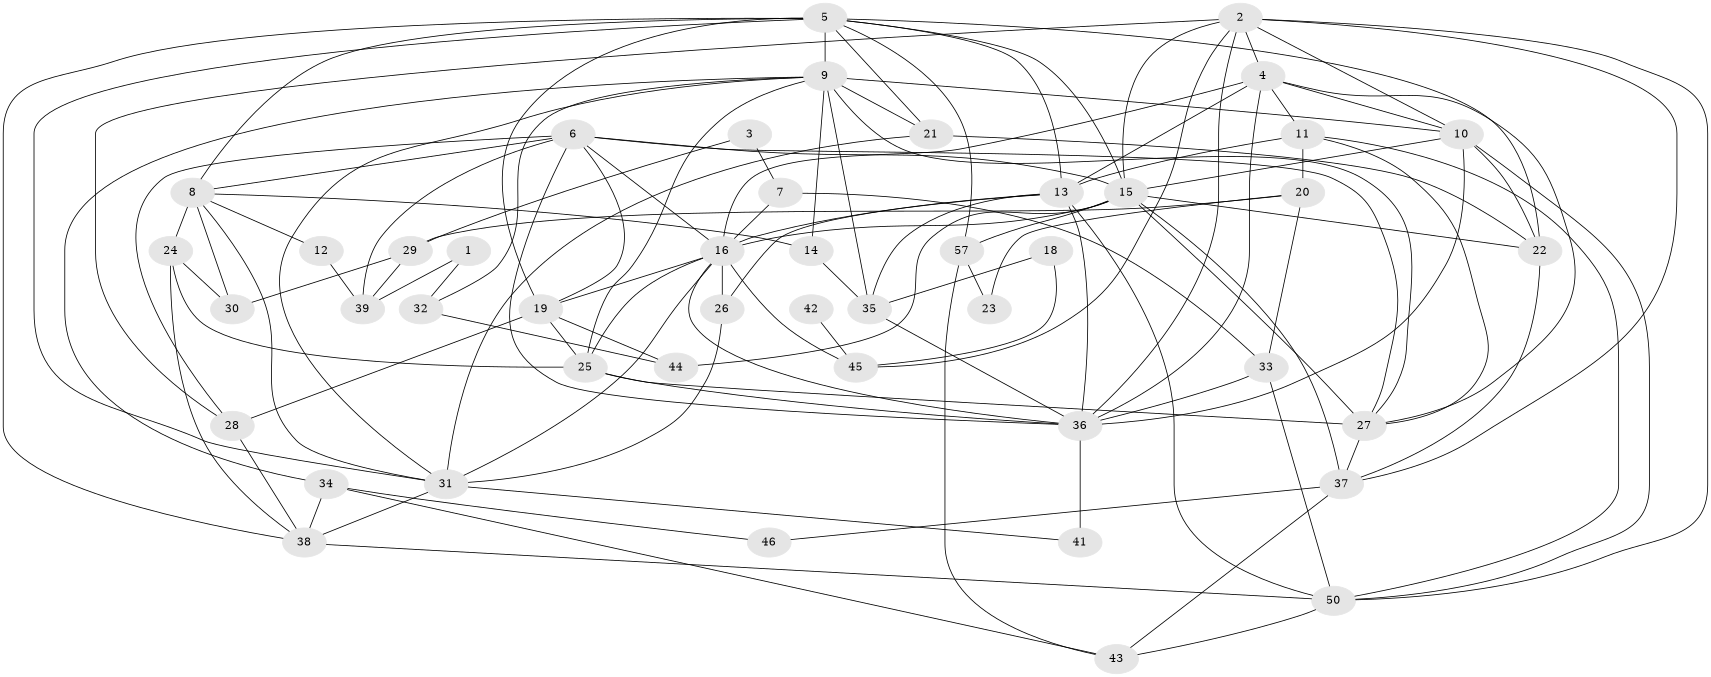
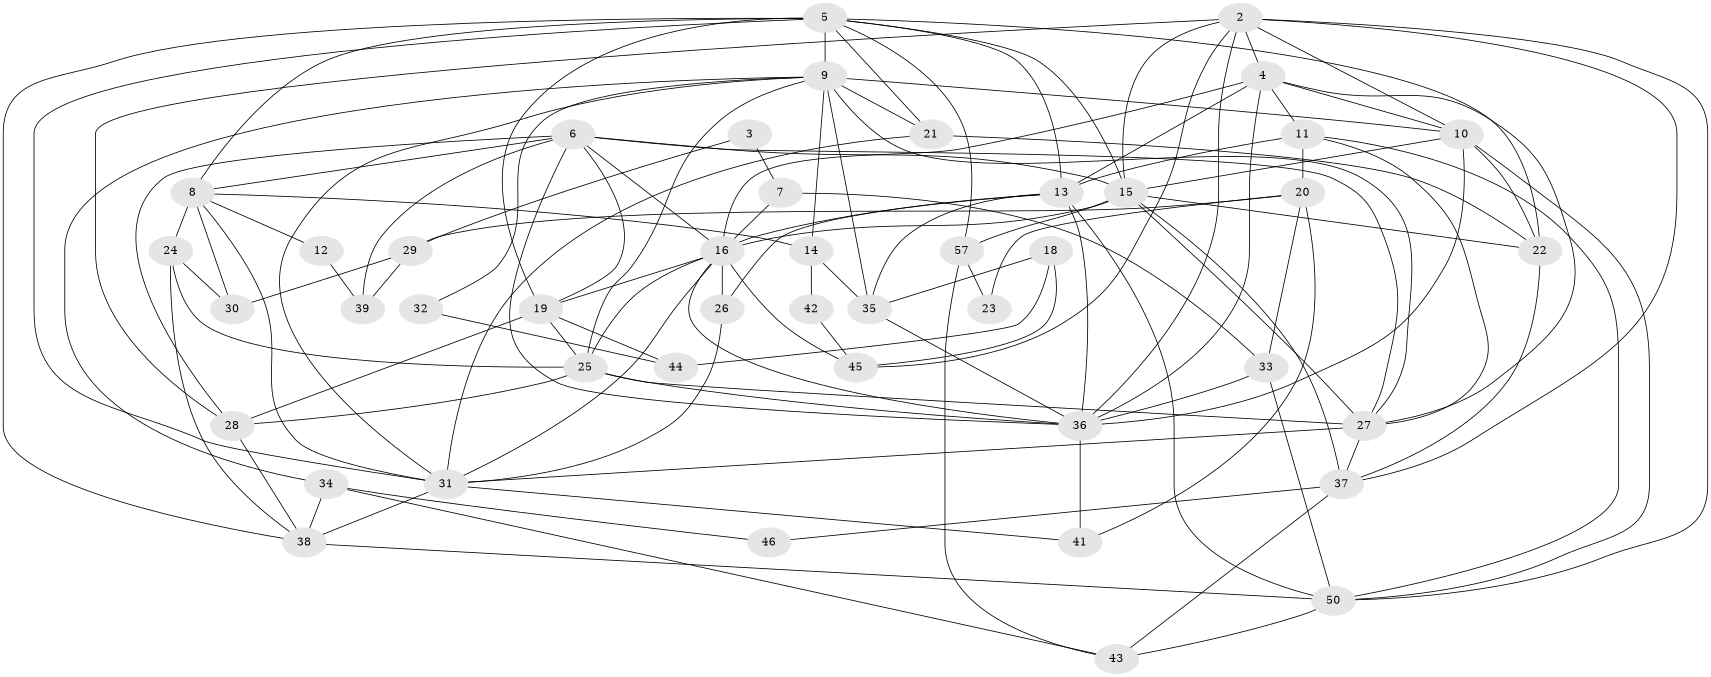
node "1": removed
edge "14" -- "42": added
edge "15" -- "44": now "18" -- "44"
edge "20" -- "41": added
edge "25" -- "28": added
edge "27" -- "31": added
